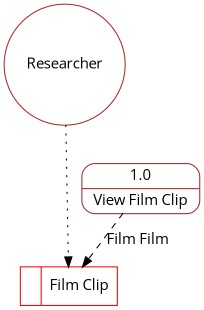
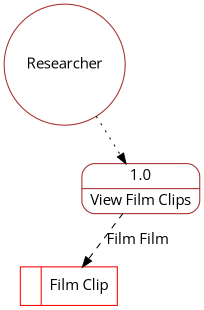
edge "Researcher" -> "Film Clip": now "Researcher" -> "1.0"
node "1.0": text "View Film Clip" -> "View Film Clips"
